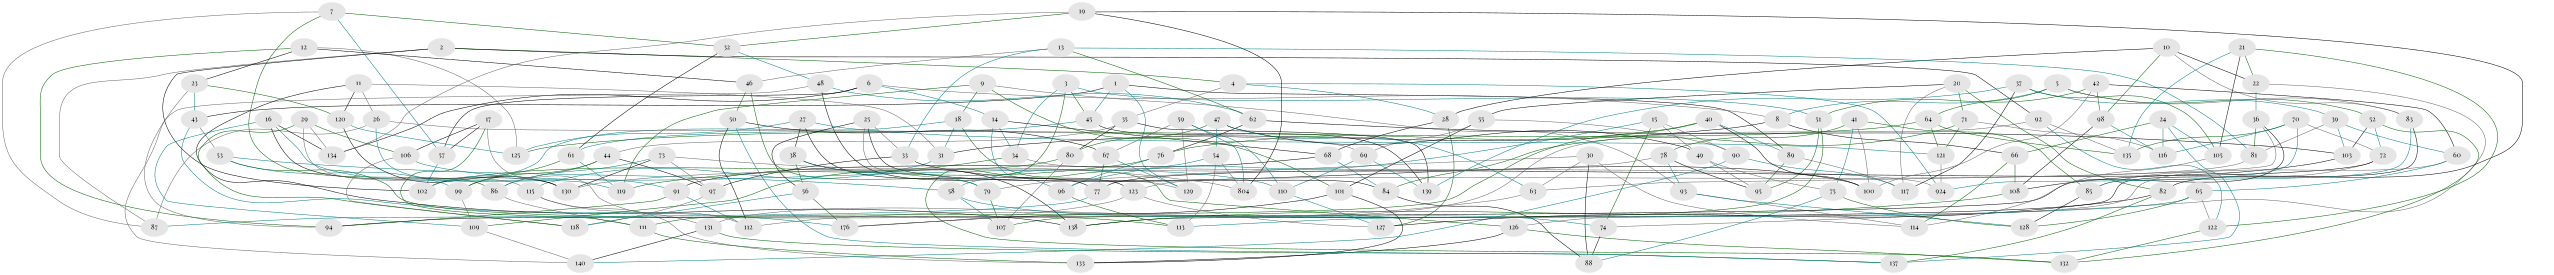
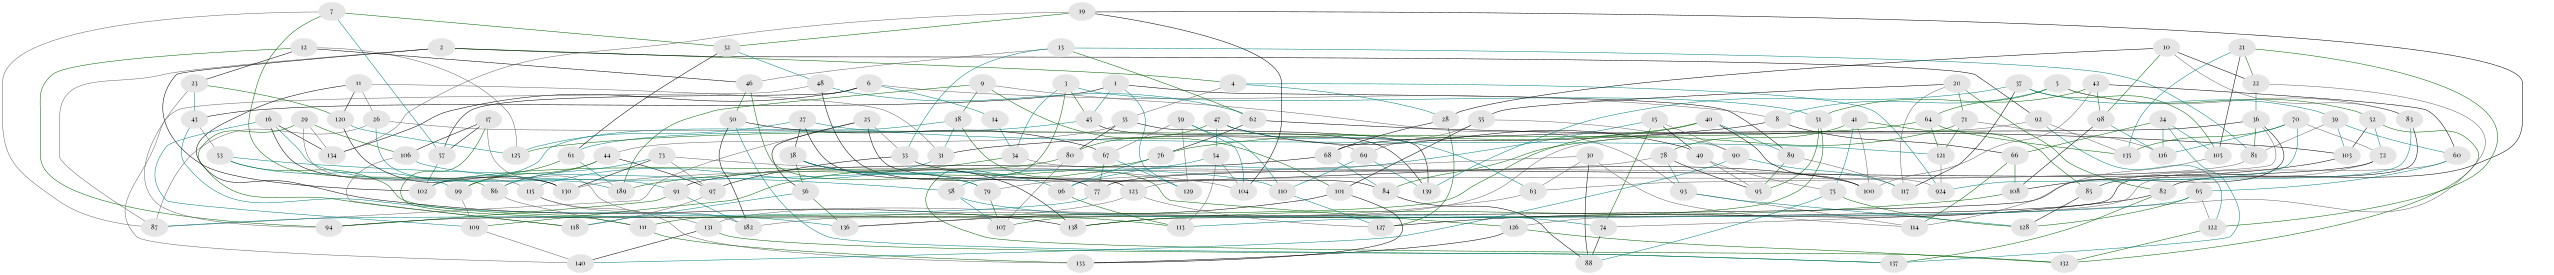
edge "14" -- "68": now "36" -- "68"
edge "15" -- "49": color gray40 -> black
edge "14" -- "96": now "38" -- "96"
edge "25" -- "129": now "25" -- "87"
node "119": label "119" -> "189"
node "804": label "804" -> "104"
node "112": label "112" -> "182"
node "176": label "176" -> "136"
